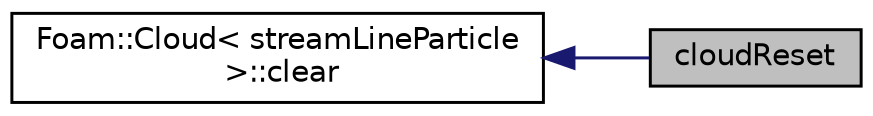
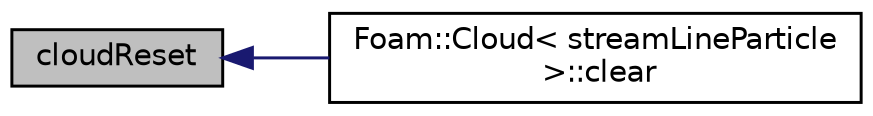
edge "cloudReset" -> "Foam::Cloud< streamLineParticle >::clear": reversed
